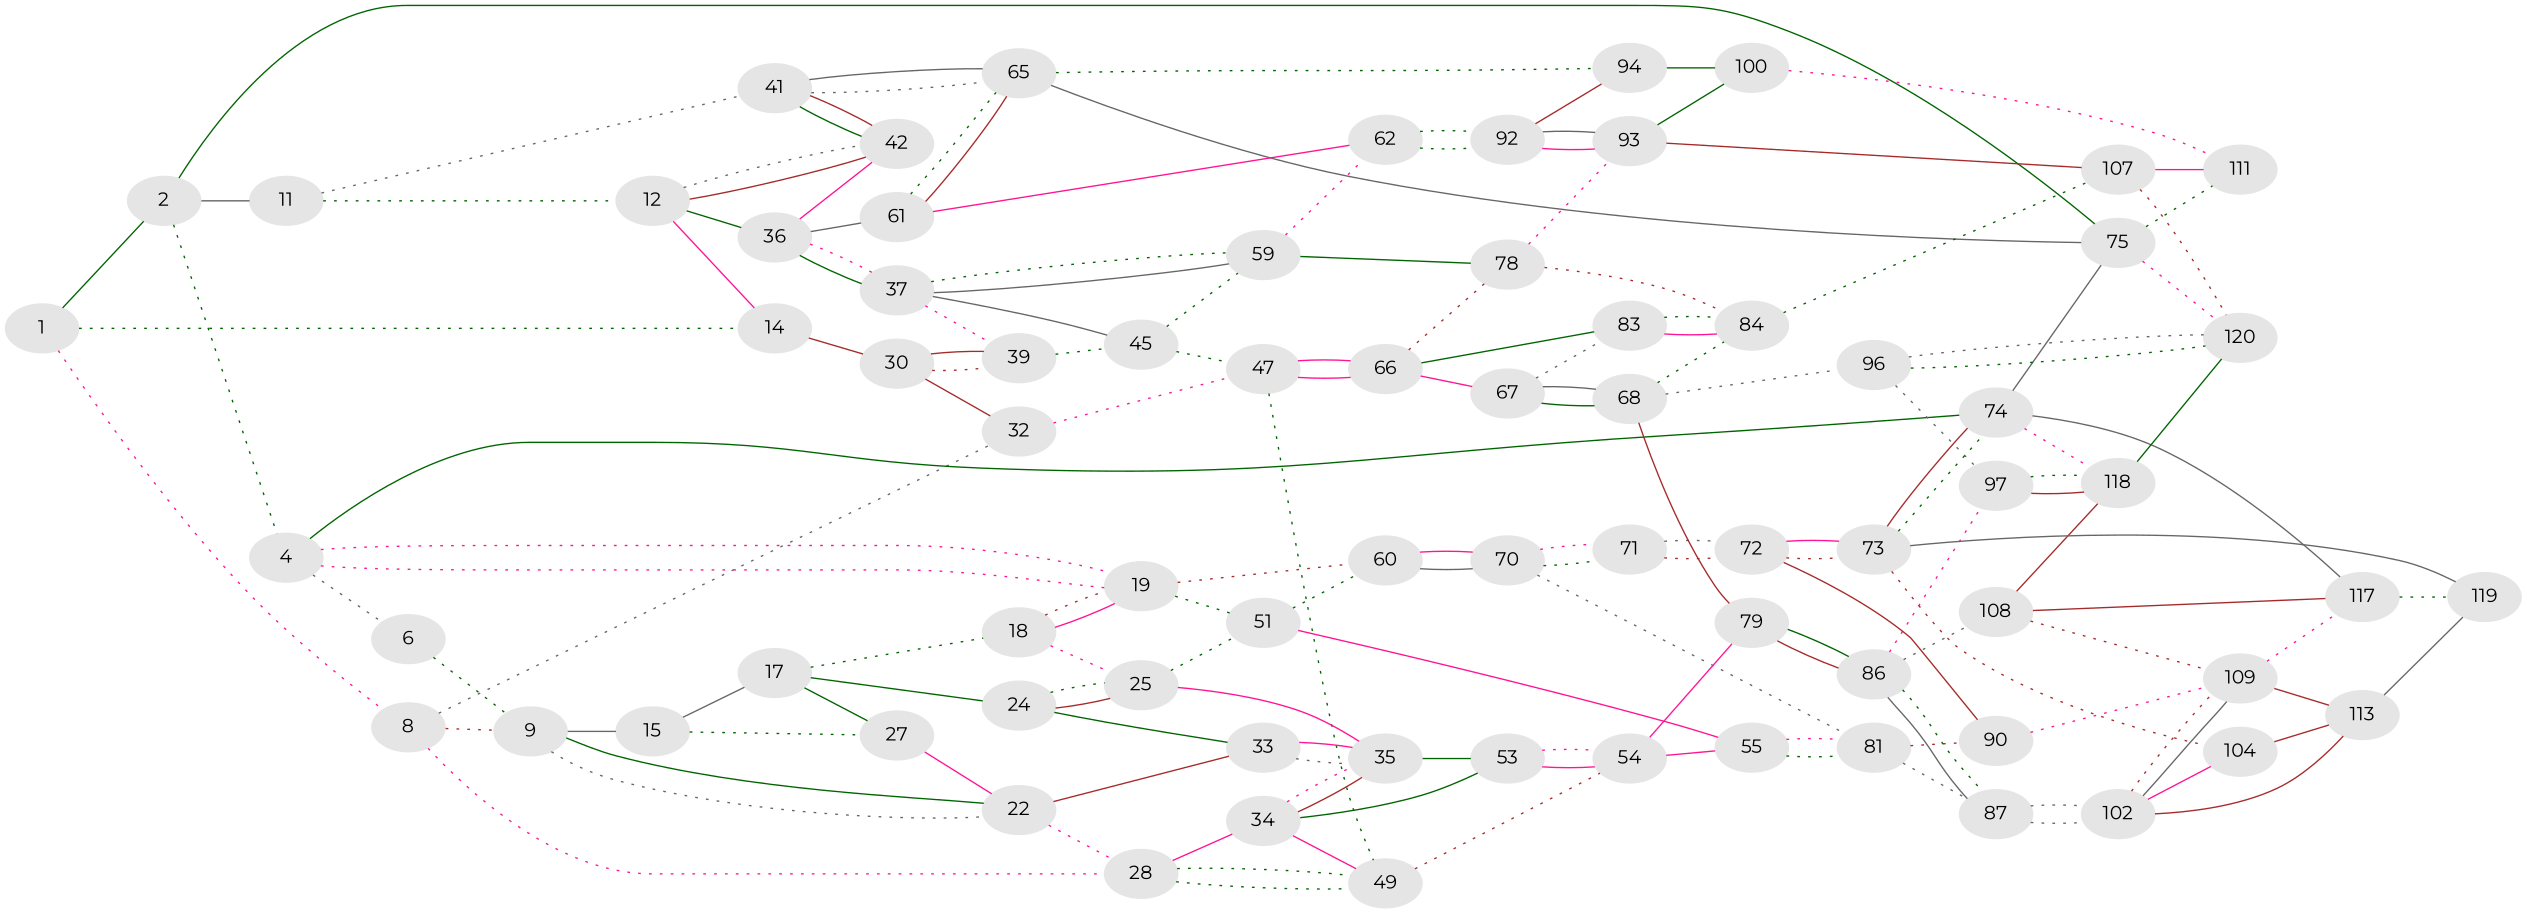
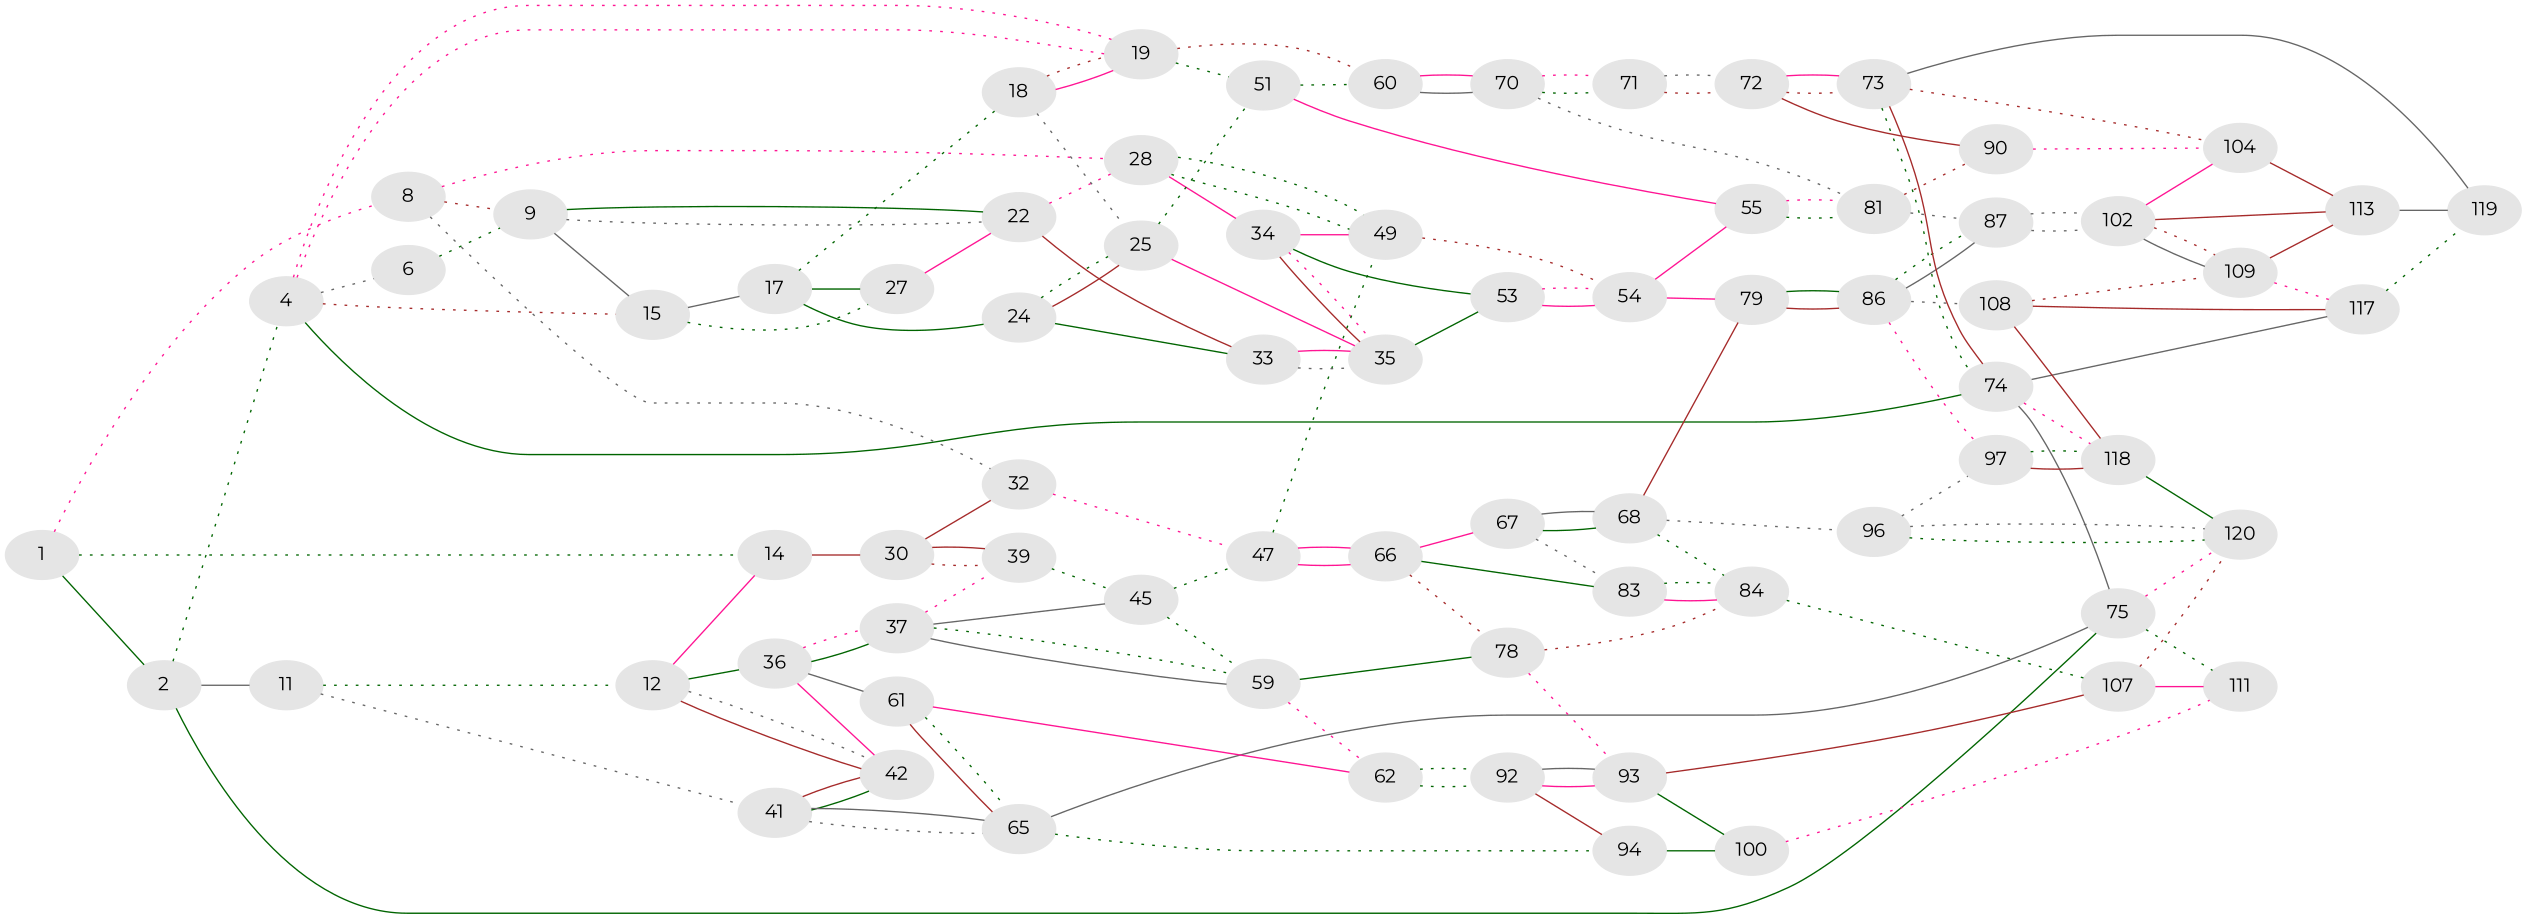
edge "4" -- "15": added
edge "18" -- "25": color deeppink -> gray40
edge "109" -- "90": now "104" -- "90"
